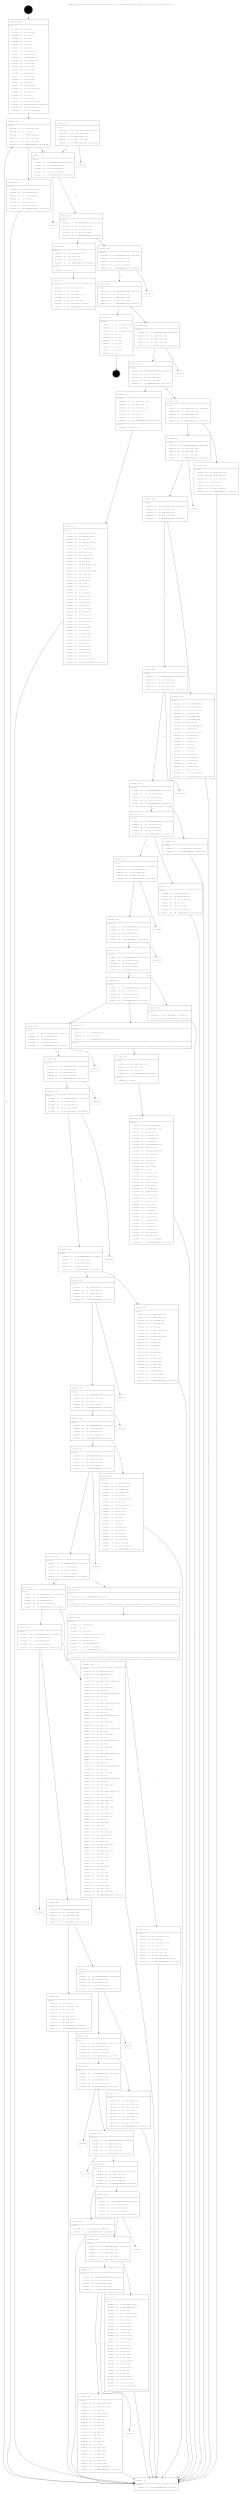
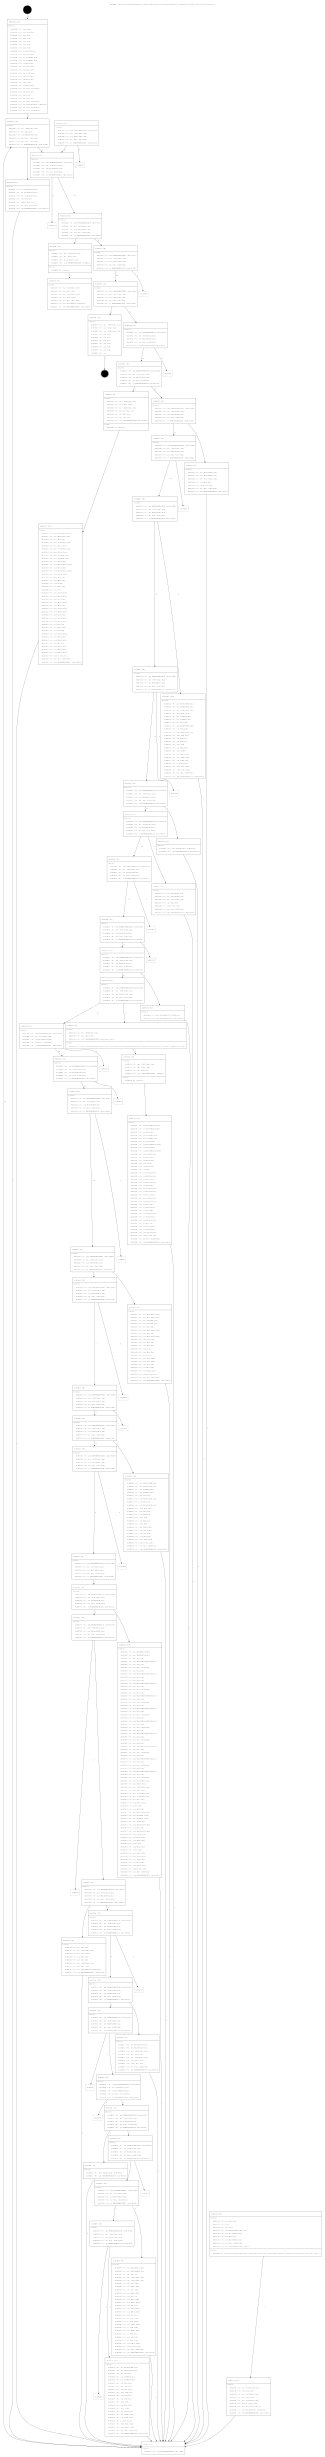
node "0x401c0d [5]": removed
